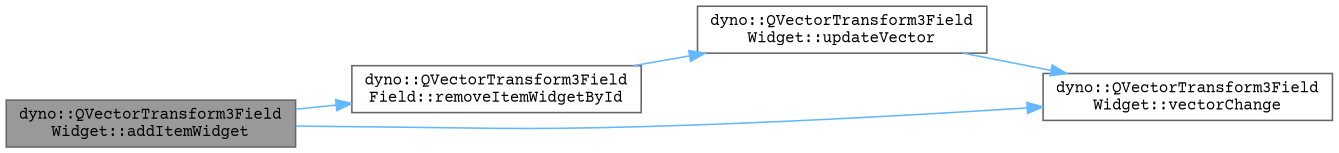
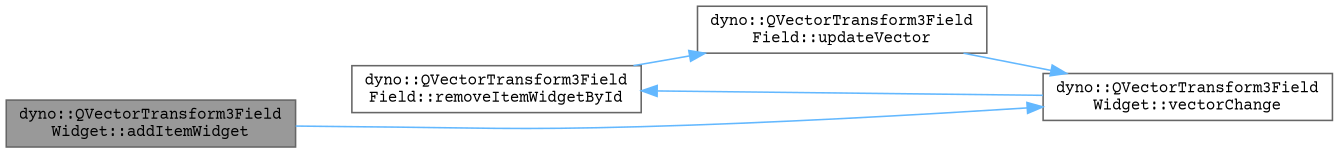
node "dyno::QVectorTransform3Field Widget::updateVector": label "dyno::QVectorTransform3Field Widget::updateVector" -> "dyno::QVectorTransform3Field Field::updateVector"
edge "dyno::QVectorTransform3Field Widget::addItemWidget" -> "dyno::QVectorTransform3Field Field::removeItemWidgetById": now "dyno::QVectorTransform3Field Widget::vectorChange" -> "dyno::QVectorTransform3Field Field::removeItemWidgetById"
